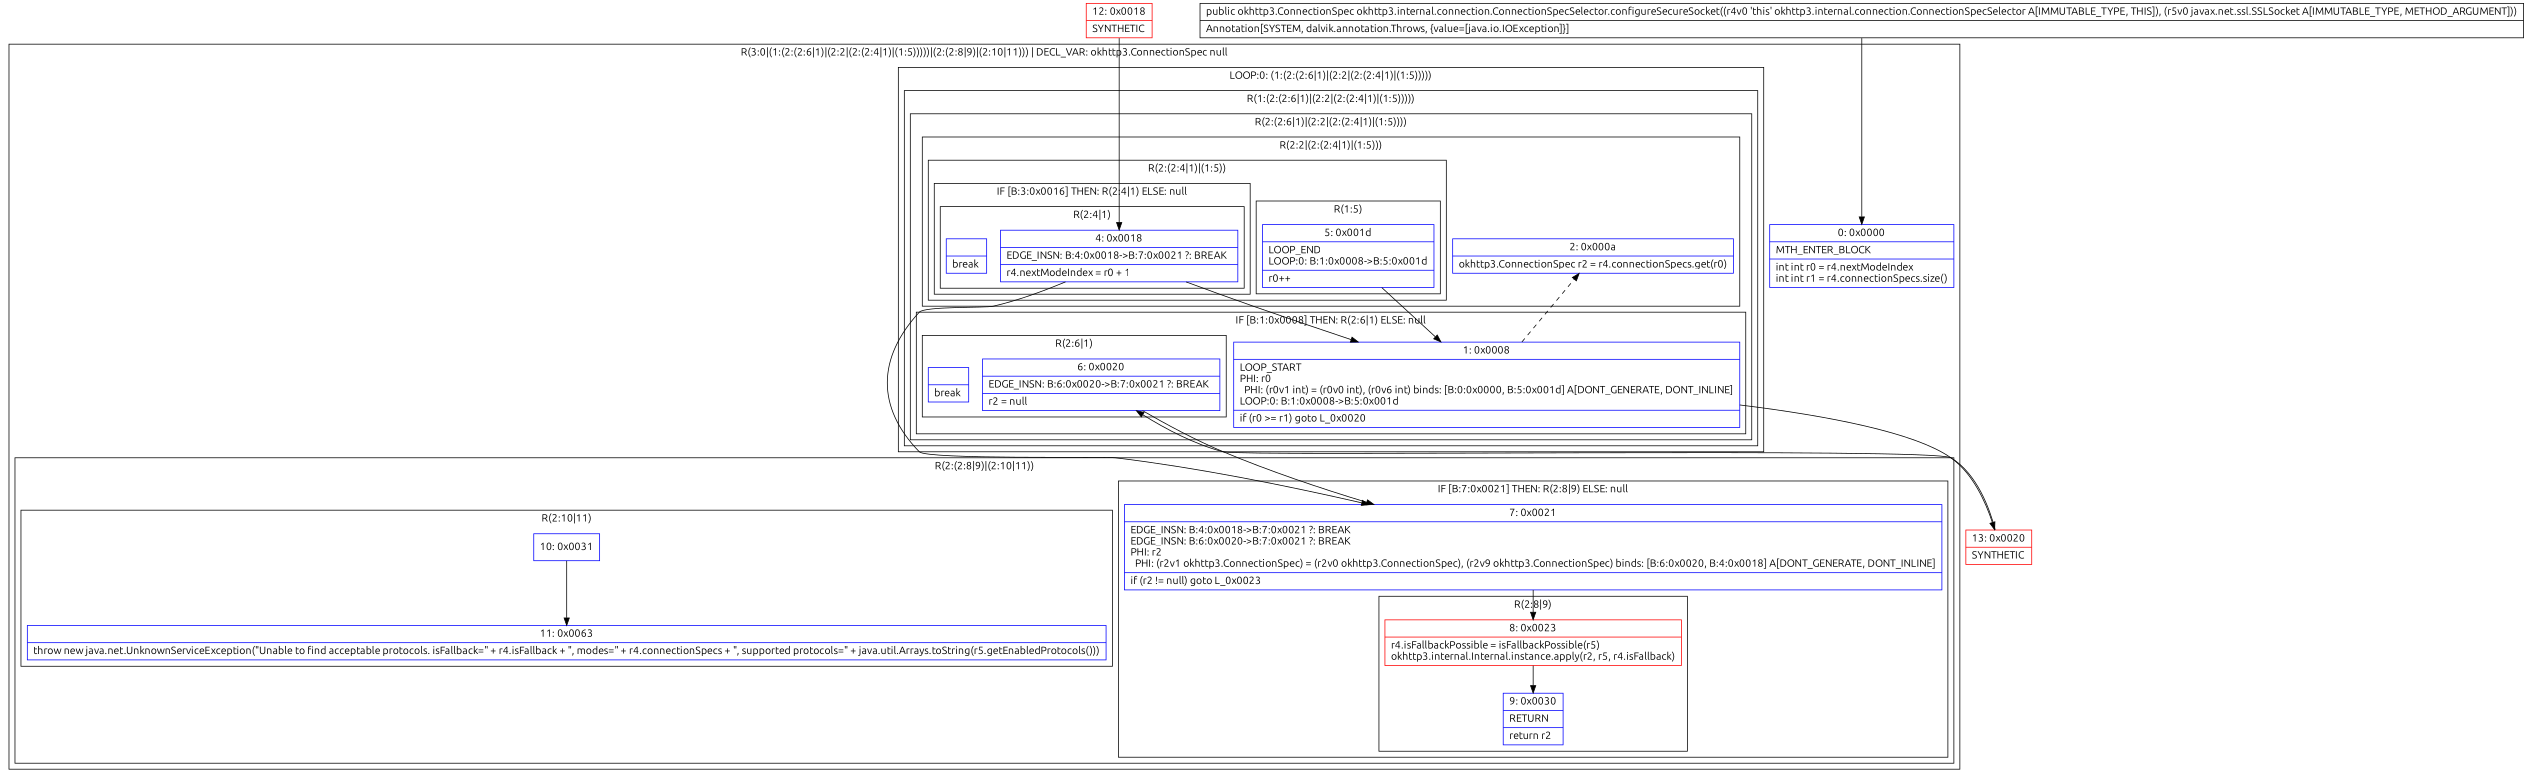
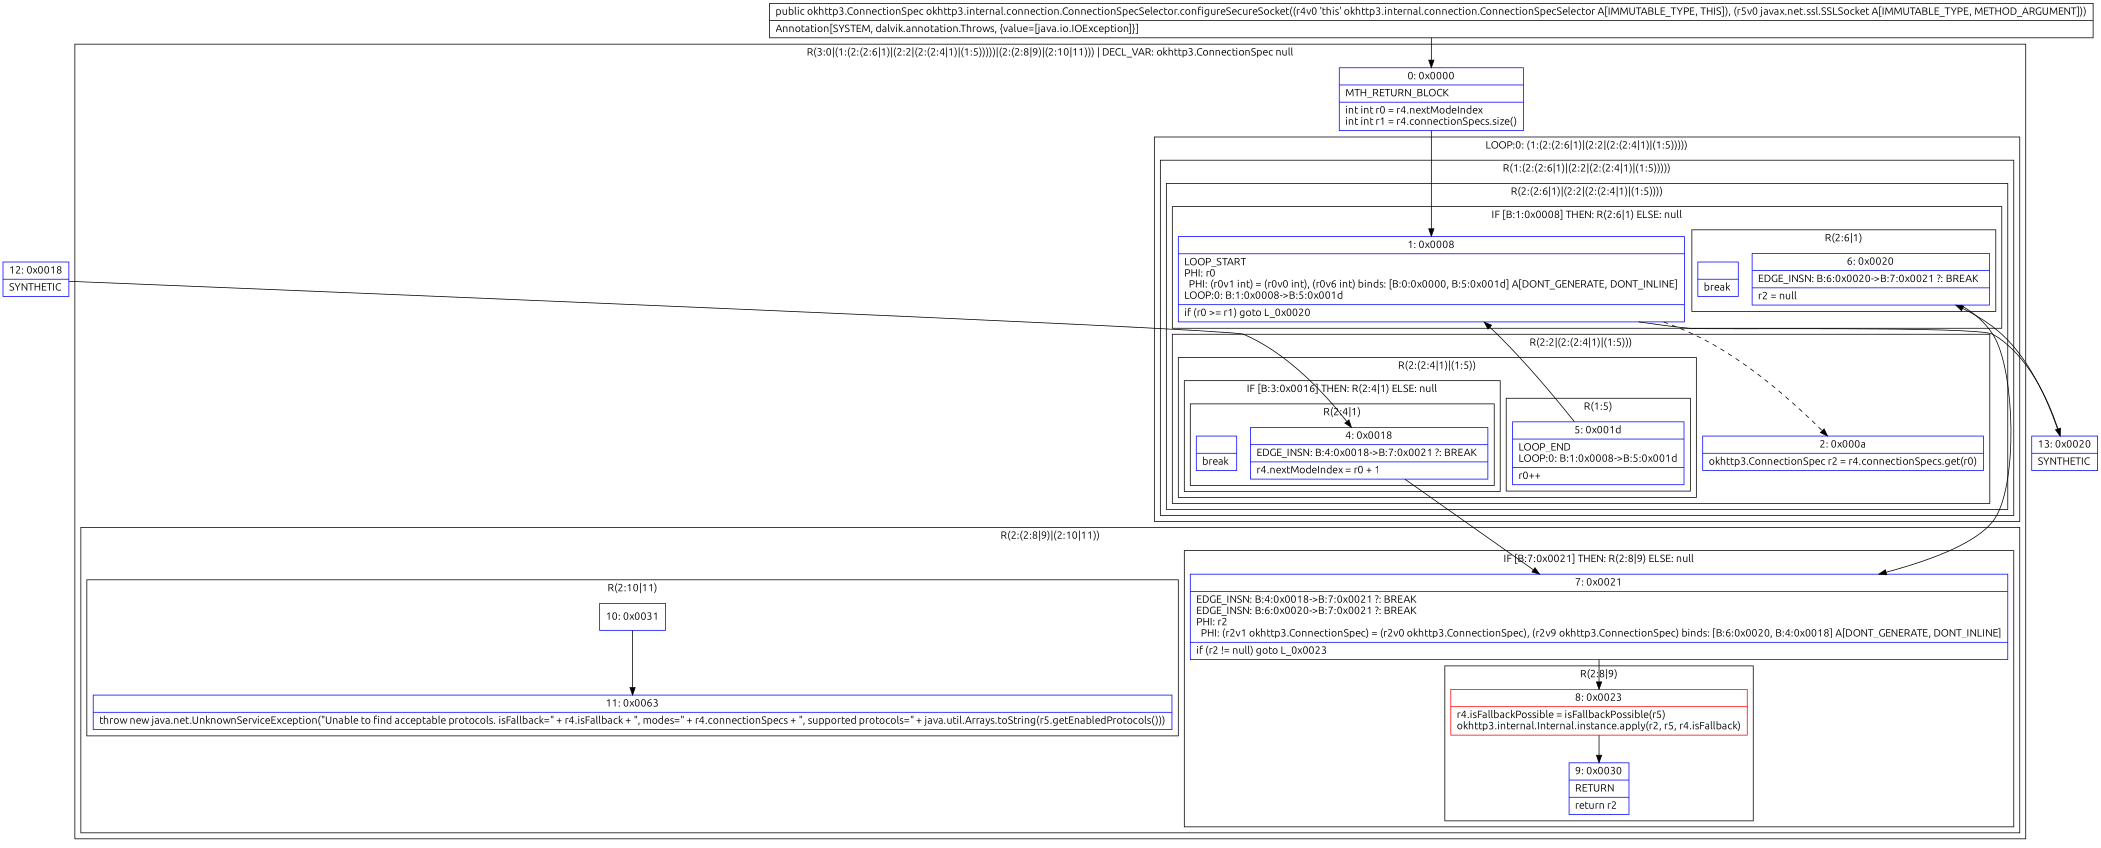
node "12: 0x0018": color red -> blue
node "0: 0x0000": text "MTH_ENTER_BLOCK" -> "MTH_RETURN_BLOCK"
edge "4: 0x0018" -> "1: 0x0008": now "0: 0x0000" -> "1: 0x0008"
node "13: 0x0020": color red -> blue
